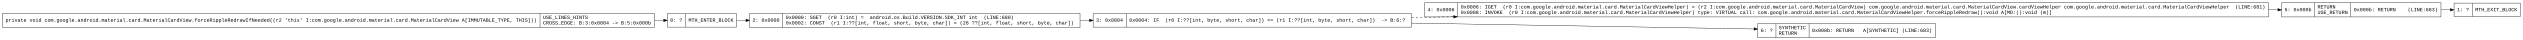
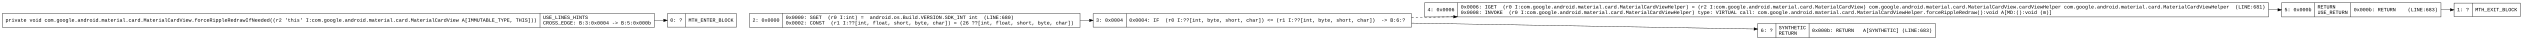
edge "0: ?" -> "2: 0x0000": removed
